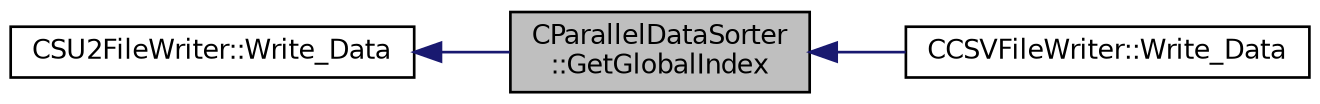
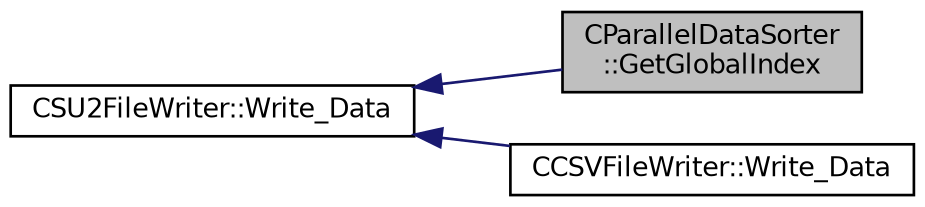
edge "CCSVFileWriter::Write_Data" -> "CParallelDataSorter ::GetGlobalIndex": now "CCSVFileWriter::Write_Data" -> "CSU2FileWriter::Write_Data"
